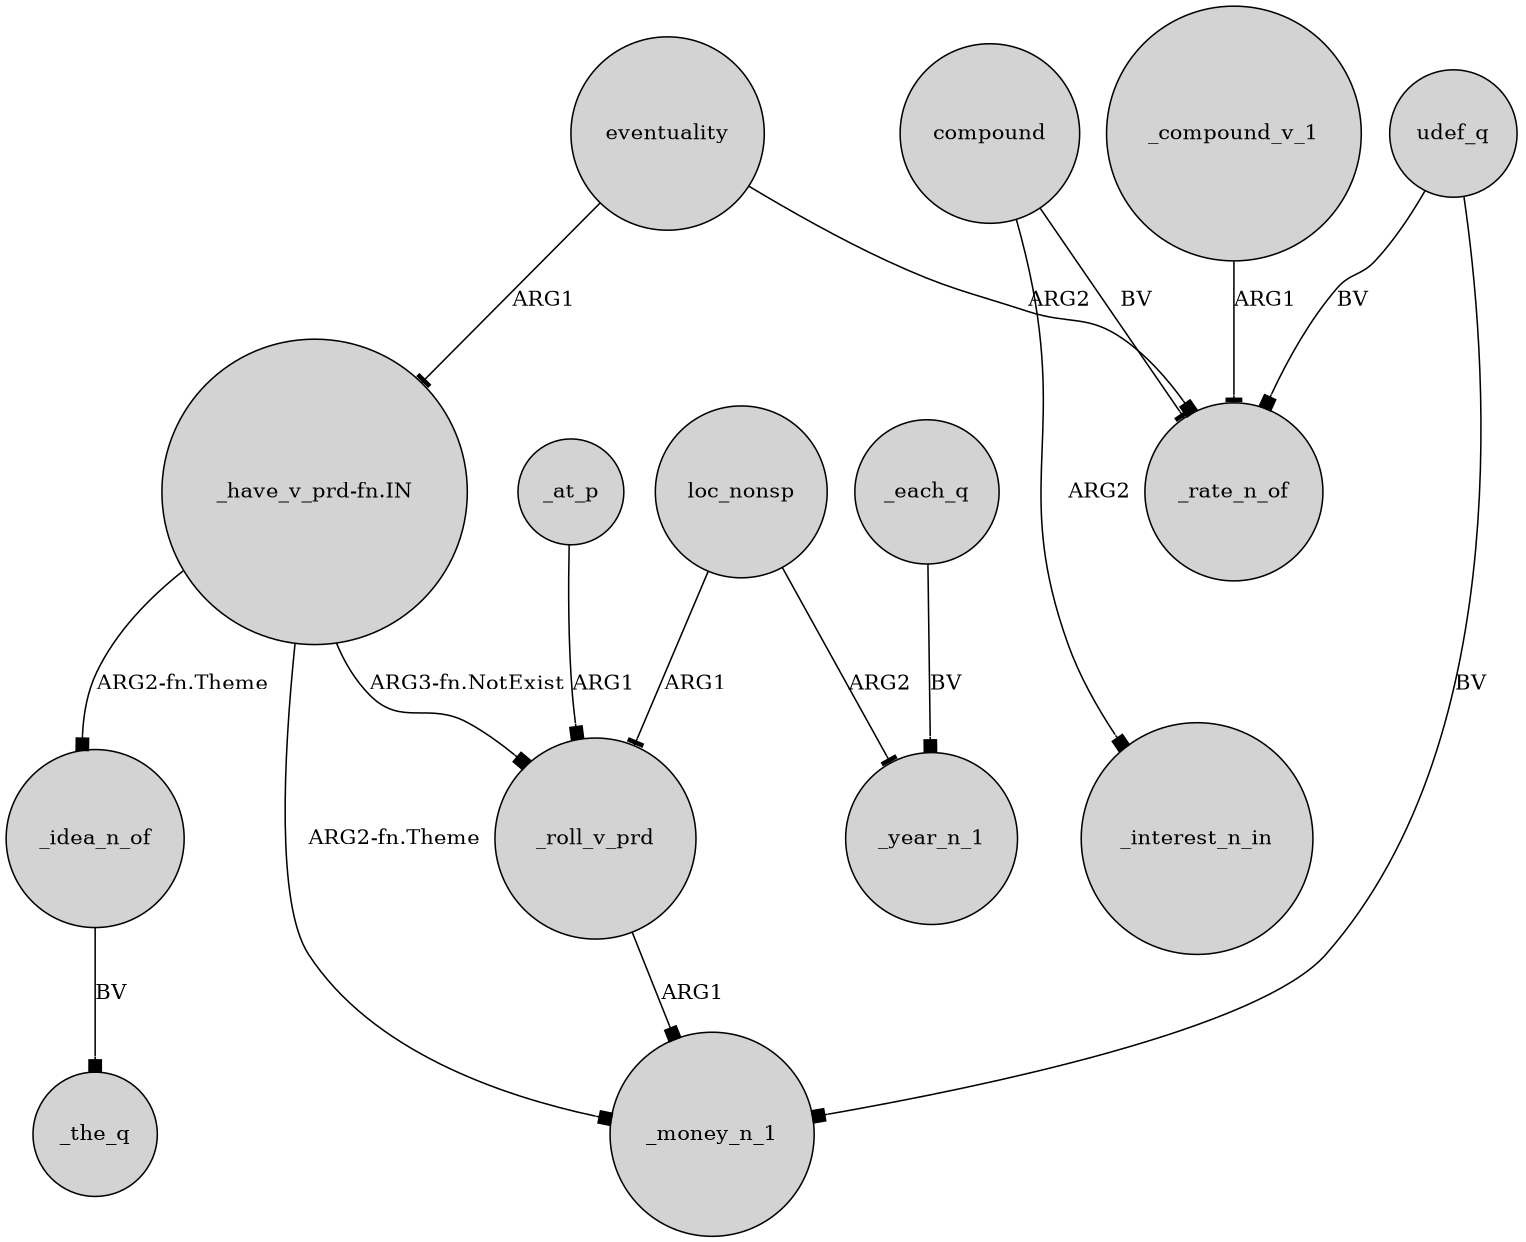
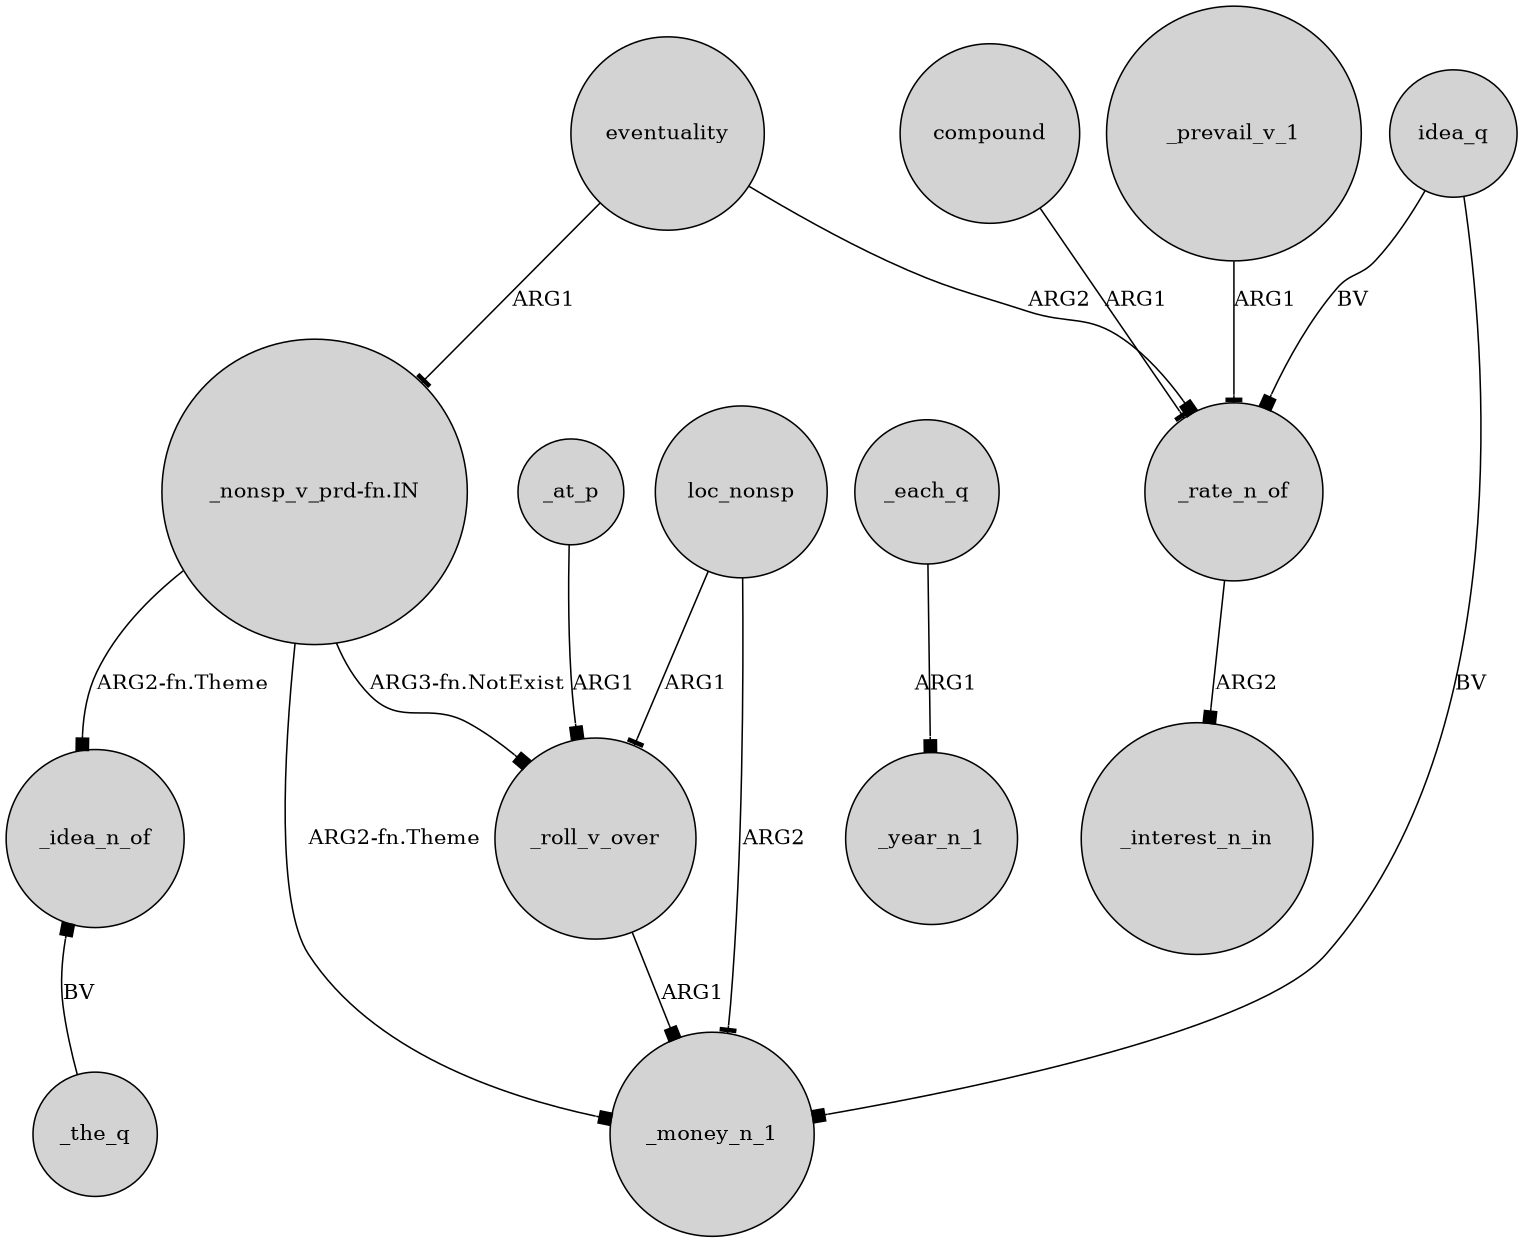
node "_compound_v_1": label "_compound_v_1" -> "_prevail_v_1"
node "udef_q": label "udef_q" -> "idea_q"
edge "compound" -> "_rate_n_of": label "BV" -> "ARG1"
edge "compound" -> "_interest_n_in": now "_rate_n_of" -> "_interest_n_in"
node "_have_v_prd-fn.IN": label "_have_v_prd-fn.IN" -> "_nonsp_v_prd-fn.IN"
edge "loc_nonsp" -> "_year_n_1": now "loc_nonsp" -> "_money_n_1"
edge "_each_q" -> "_year_n_1": label "BV" -> "ARG1"
node "_roll_v_prd": label "_roll_v_prd" -> "_roll_v_over"
edge "_idea_n_of" -> "_the_q": reversed
